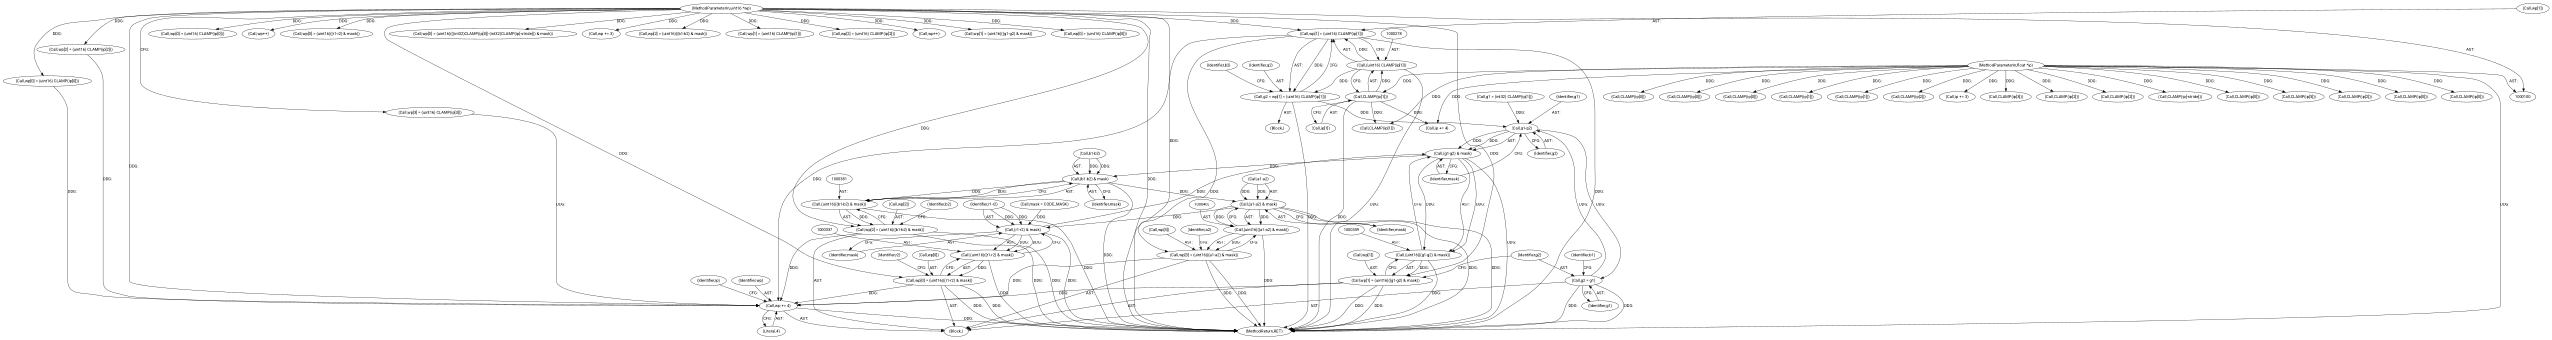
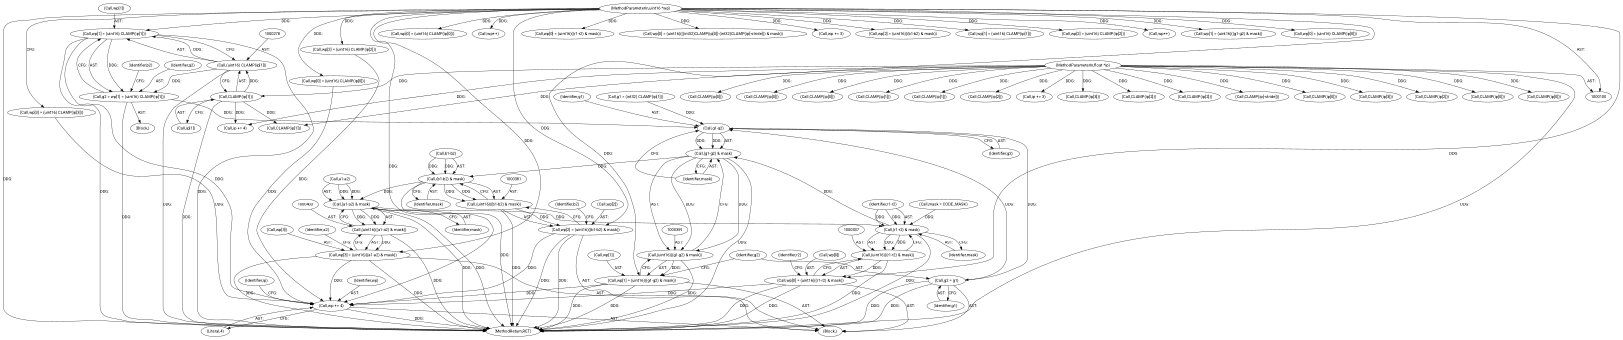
node "(Identifier,b1)": removed
